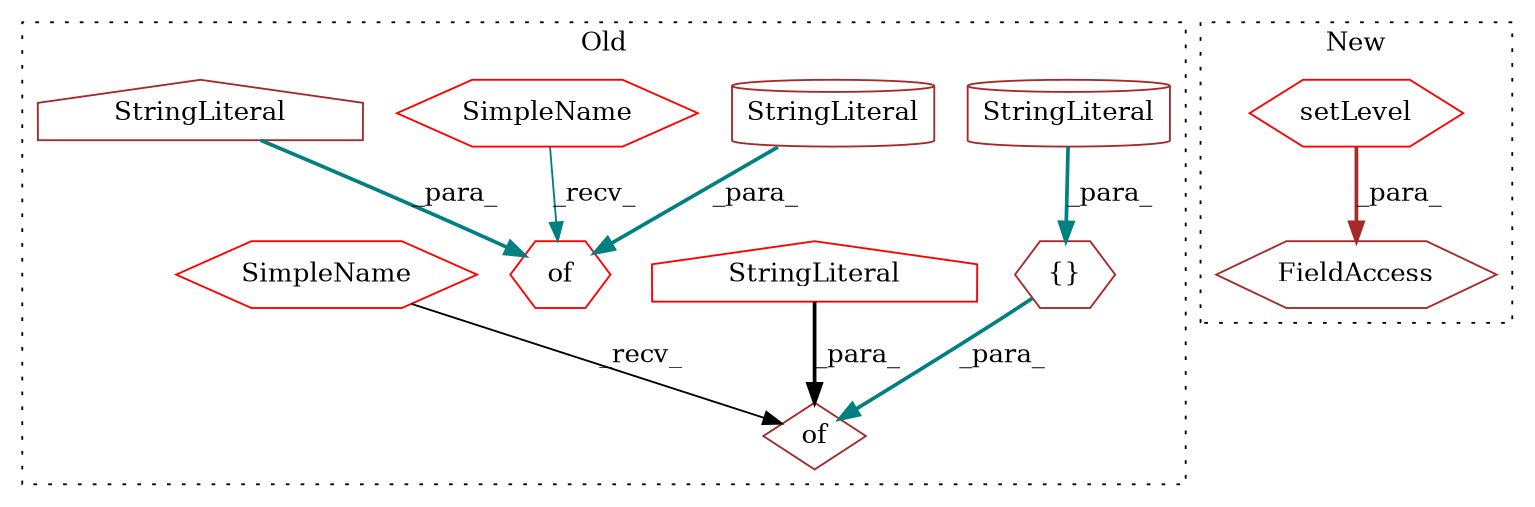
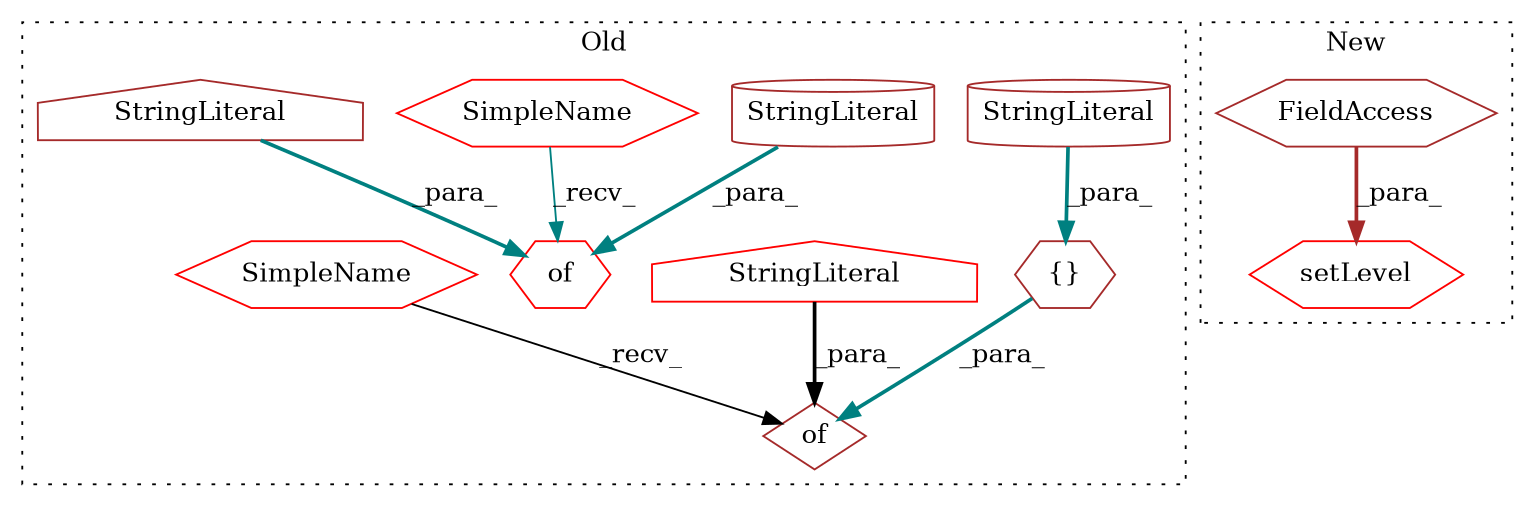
edge "setLevel" -> "FieldAccess": reversed
